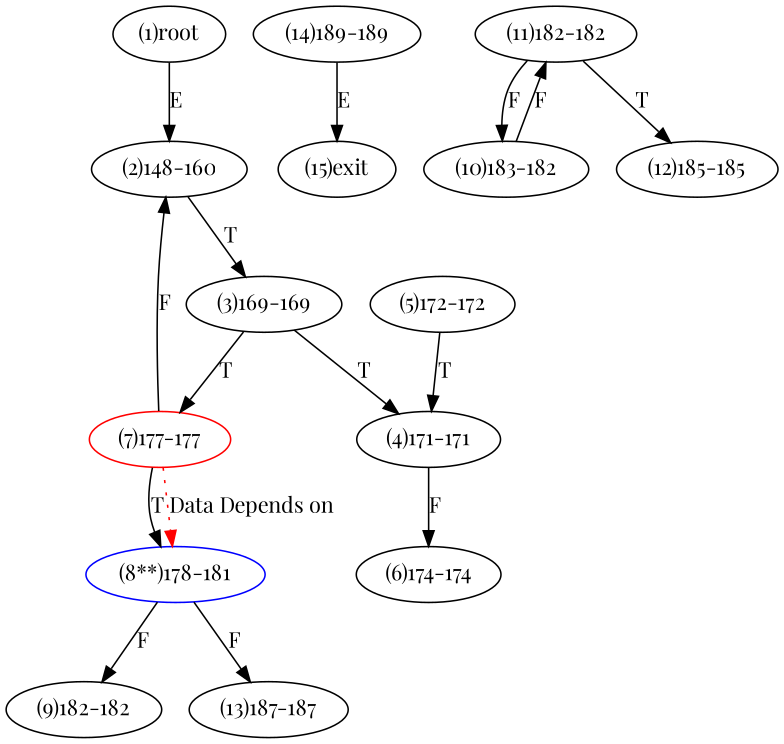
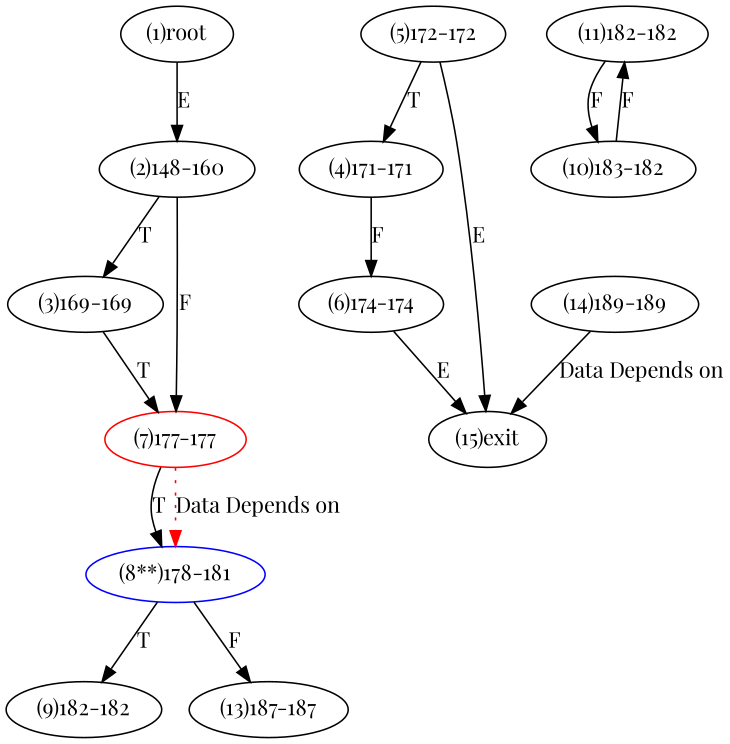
edge "(14)189-189" -> "(15)exit": label "E" -> "Data Depends on"
node "(12)185-185": removed
edge "(5)172-172" -> "(15)exit": added, label "E"
edge "(7)177-177" -> "(2)148-160": reversed
edge "(3)169-169" -> "(4)171-171": removed, label "T"
edge "(6)174-174" -> "(15)exit": added, label "E"
edge "(8**)178-181" -> "(9)182-182": label "F" -> "T"
